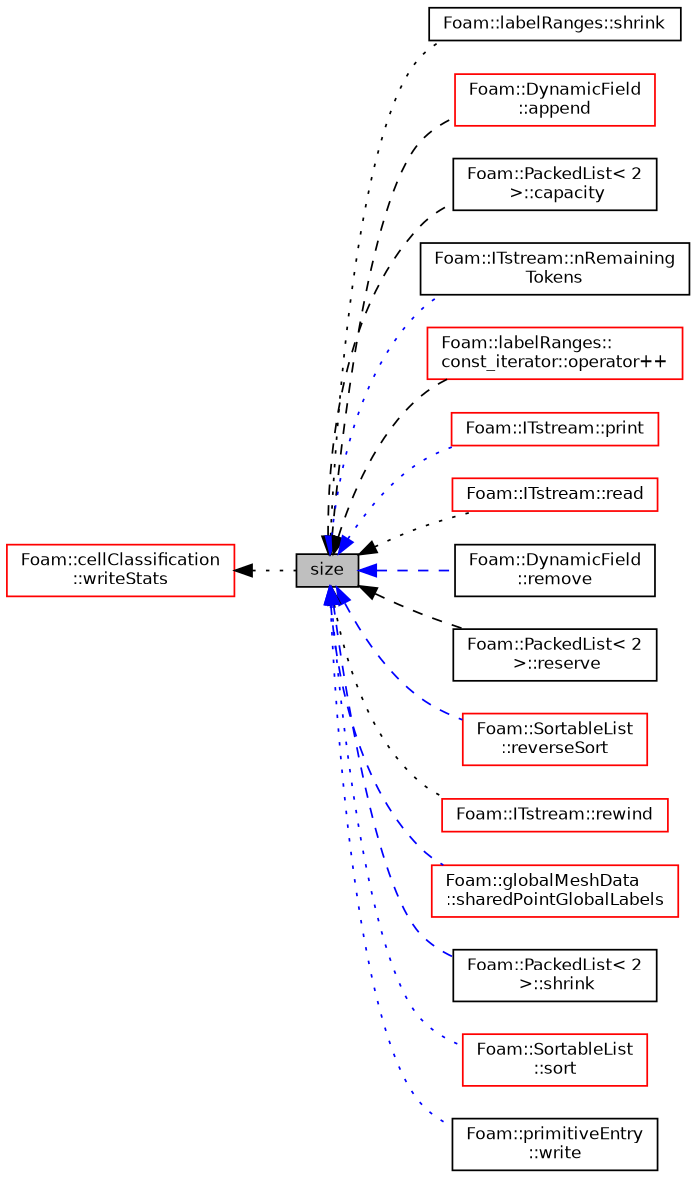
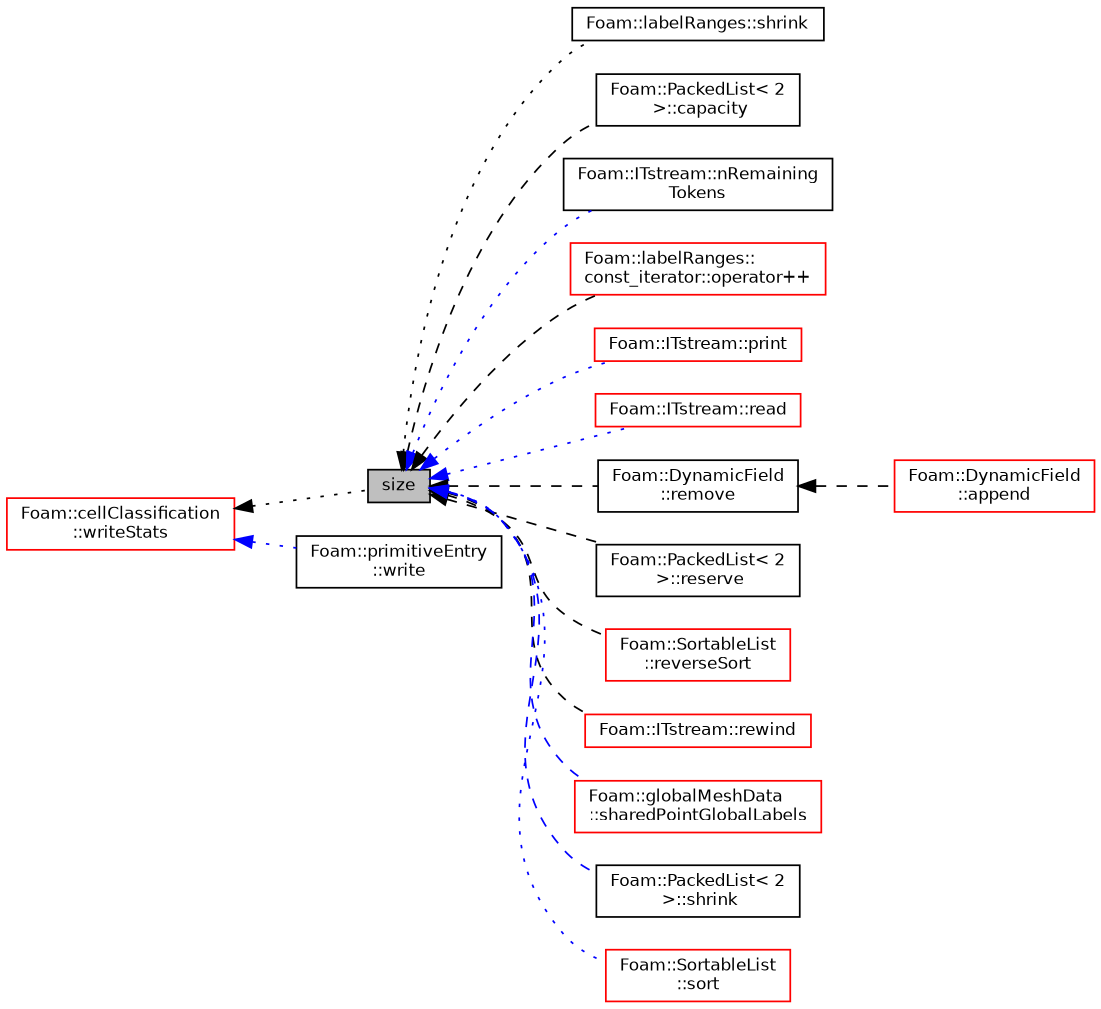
edge "Foam::DynamicField ::append" -> "size": now "Foam::DynamicField ::append" -> "Foam::DynamicField ::remove"
edge "Foam::ITstream::read" -> "size": color black -> blue
edge "Foam::DynamicField ::remove" -> "size": color blue -> black
edge "Foam::SortableList ::reverseSort" -> "size": color blue -> black
edge "Foam::ITstream::rewind" -> "size": style dotted -> dashed
edge "Foam::primitiveEntry ::write" -> "size": now "Foam::primitiveEntry ::write" -> "Foam::cellClassification ::writeStats"
